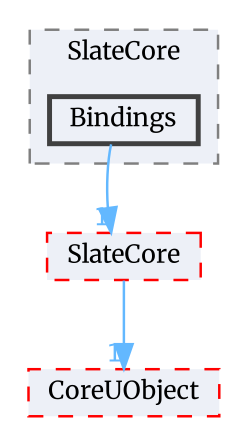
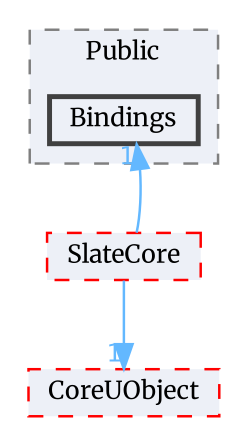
cluster "SlateCore": label "SlateCore" -> "Public"
edge "Bindings" -> "SlateCore": reversed
